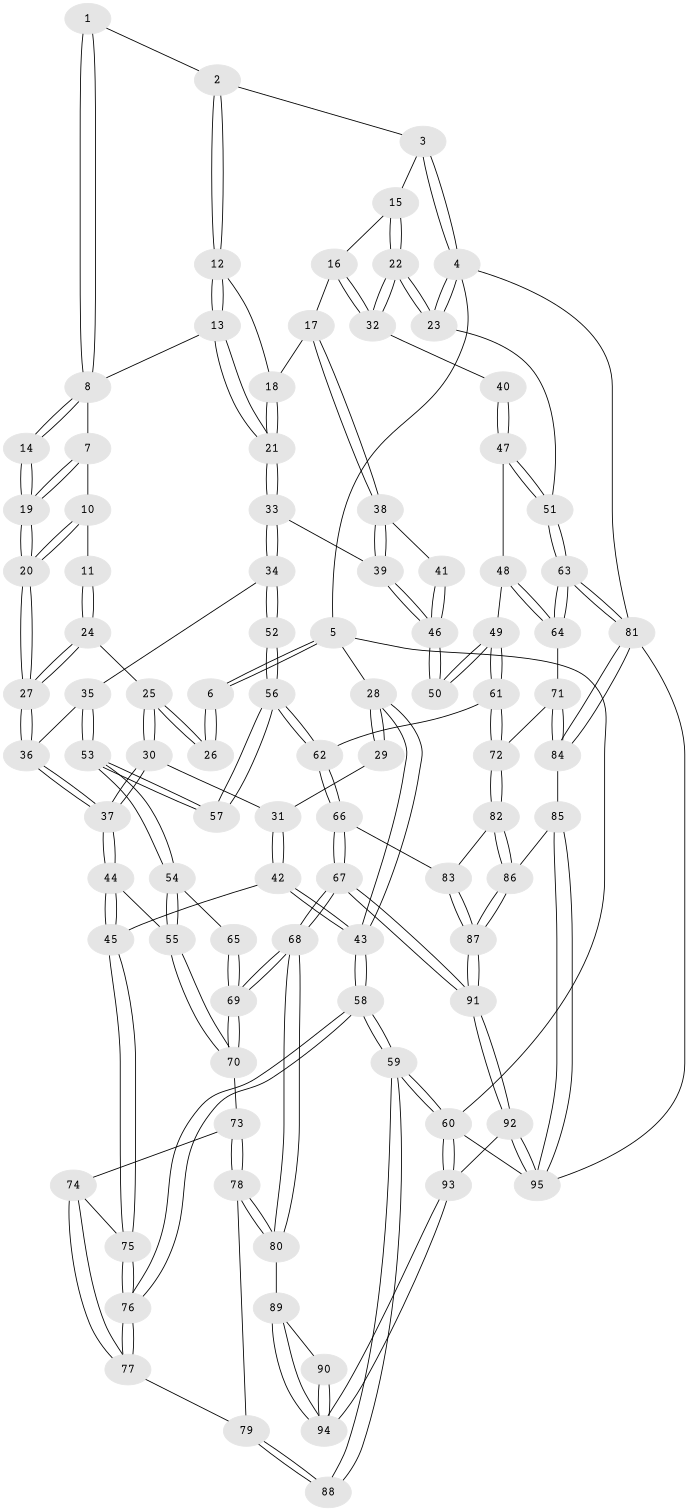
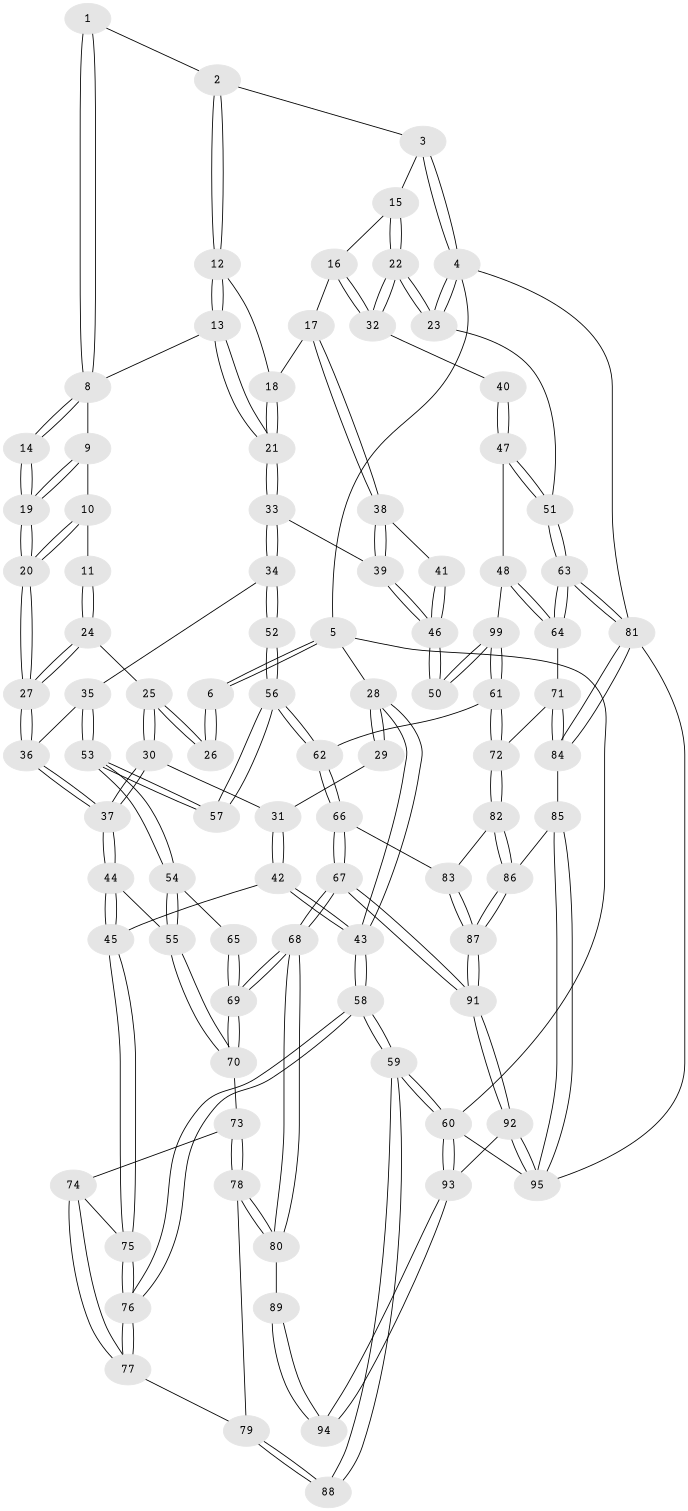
node "7": label "7" -> "9"
node "49": label "49" -> "99"
node "90": removed
